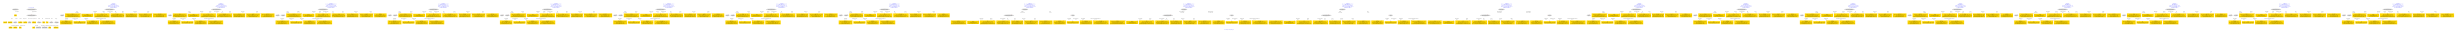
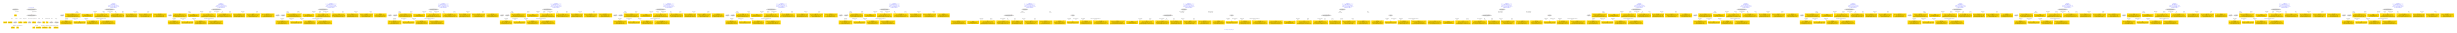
node "deathDate": removed
node "sitterBirthDate": fillcolor lightgray -> gold
node "sitterDeathDate": fillcolor lightgray -> gold
